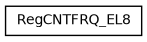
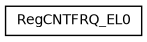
node "RegCNTFRQ_EL8": label "RegCNTFRQ_EL8" -> "RegCNTFRQ_EL0"
